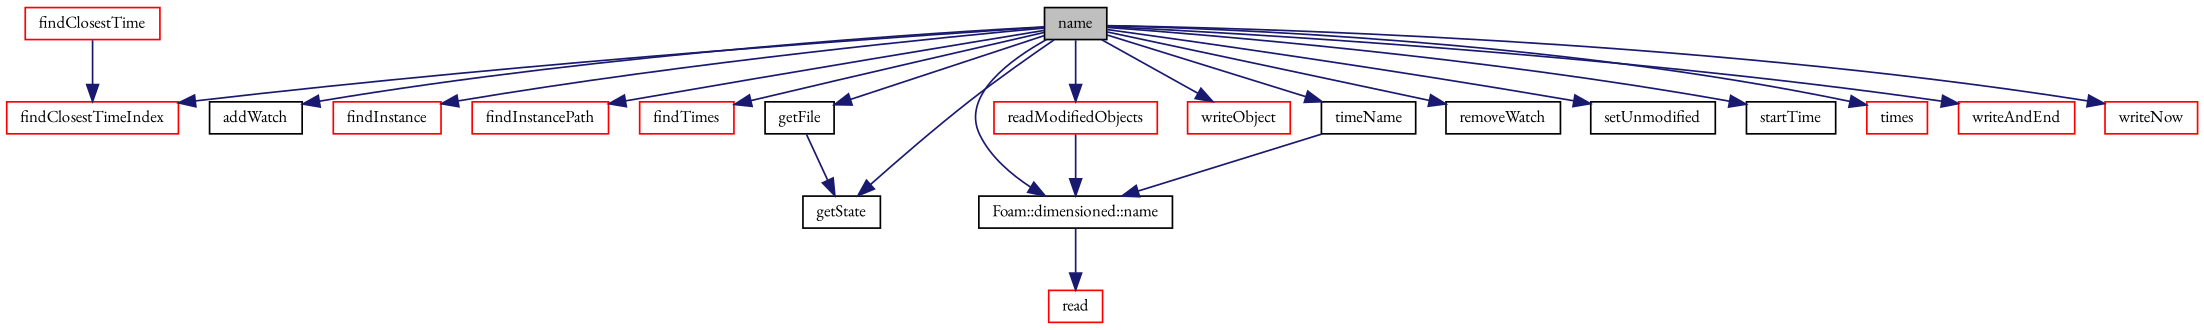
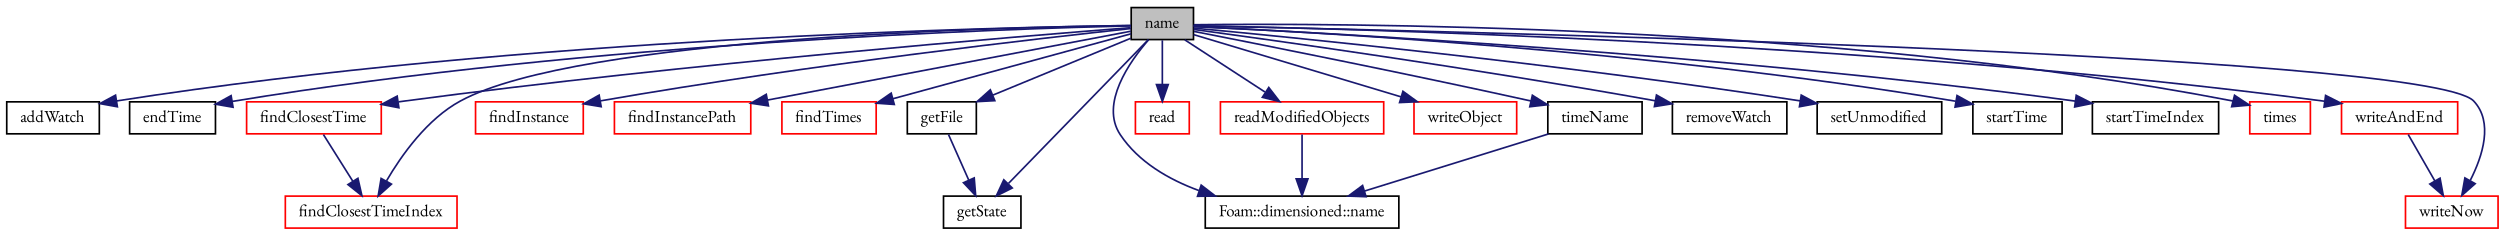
edge "name" -> "findClosestTime": added
node "endTime": added
node "startTimeIndex": added
edge "writeAndEnd" -> "writeNow": added
edge "Foam::dimensioned::name" -> "read": now "name" -> "read"
